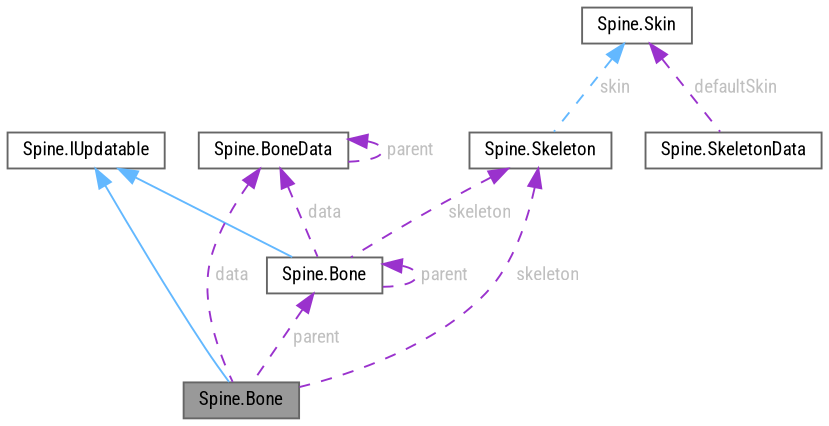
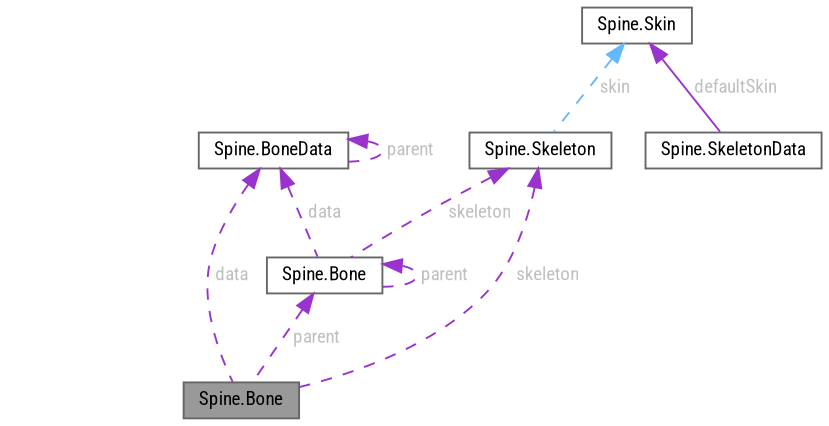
edge "Spine.SkeletonData" -> "Spine.Skin": style dashed -> solid
node "Spine.IUpdatable": removed
